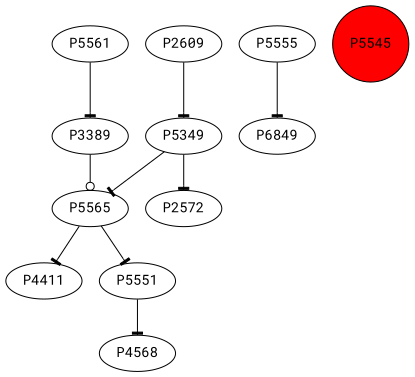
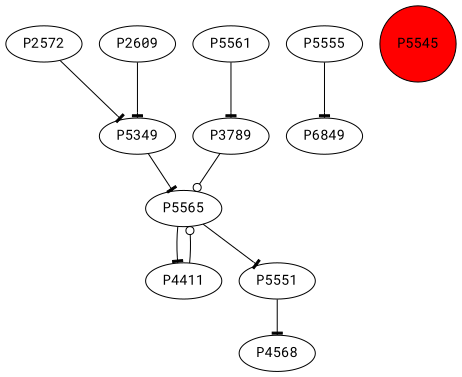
node "P3389": label "P3389" -> "P3789"
edge "P5349" -> "P2572": reversed
edge "P4411" -> "P5565": added
